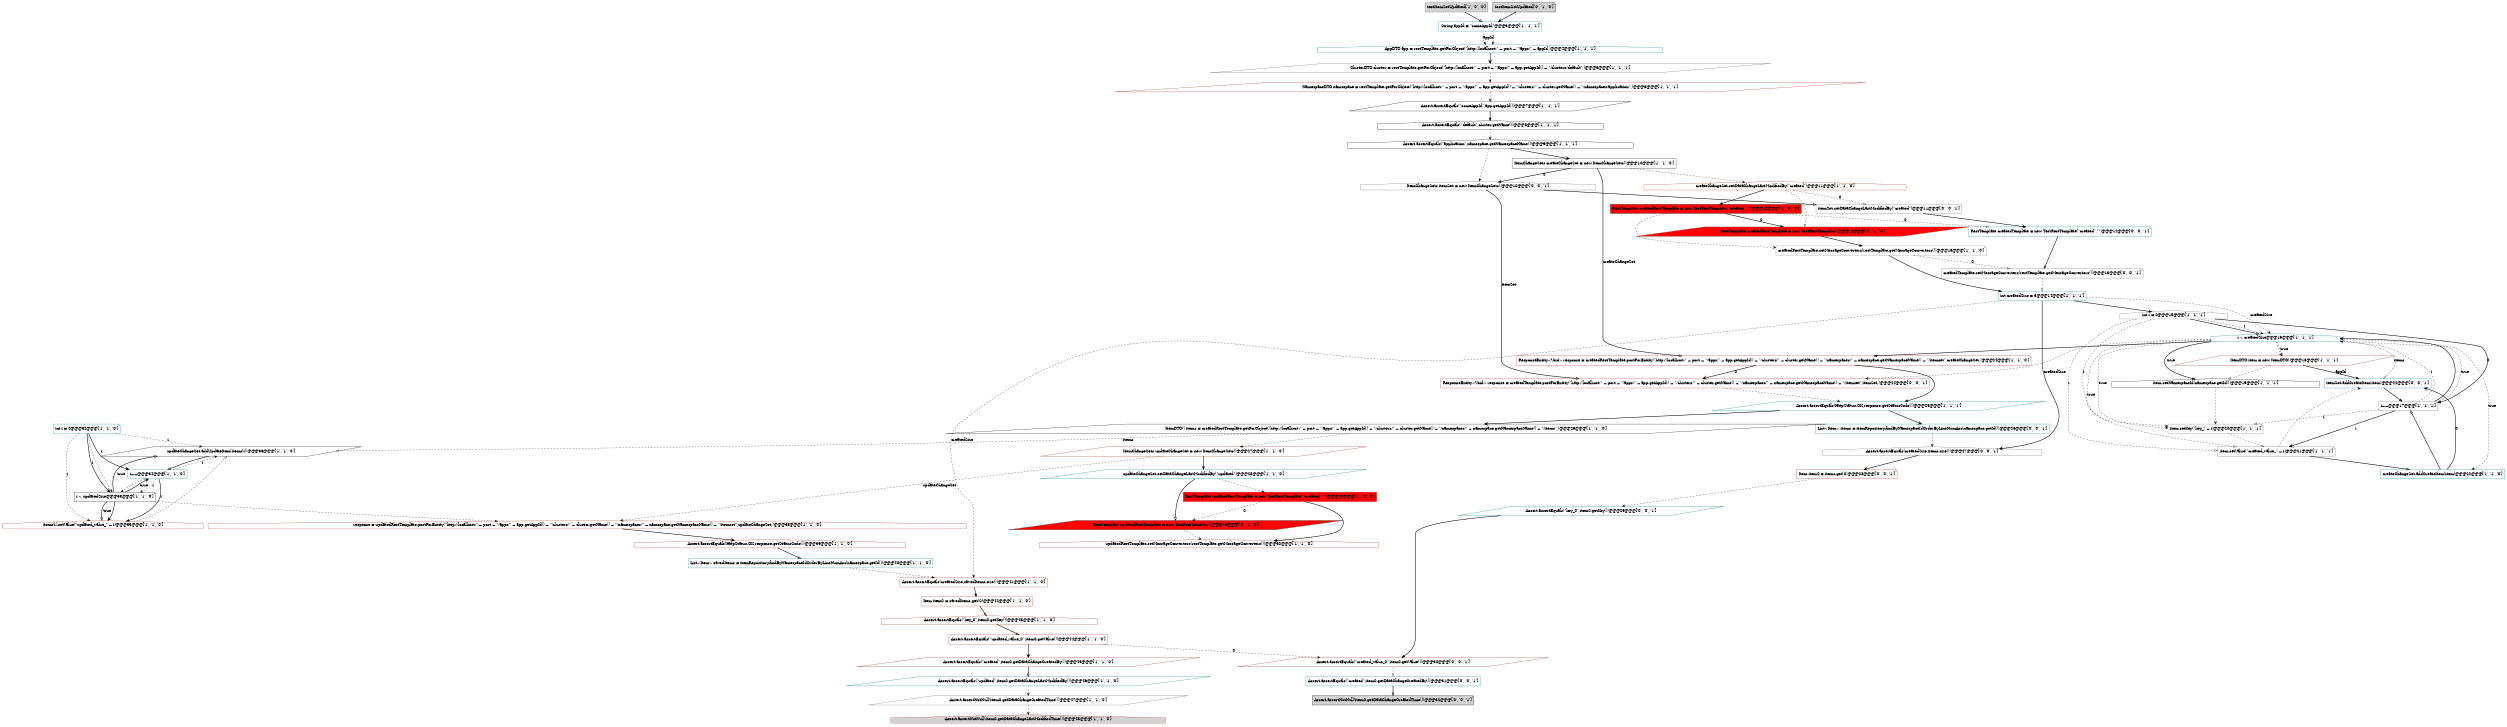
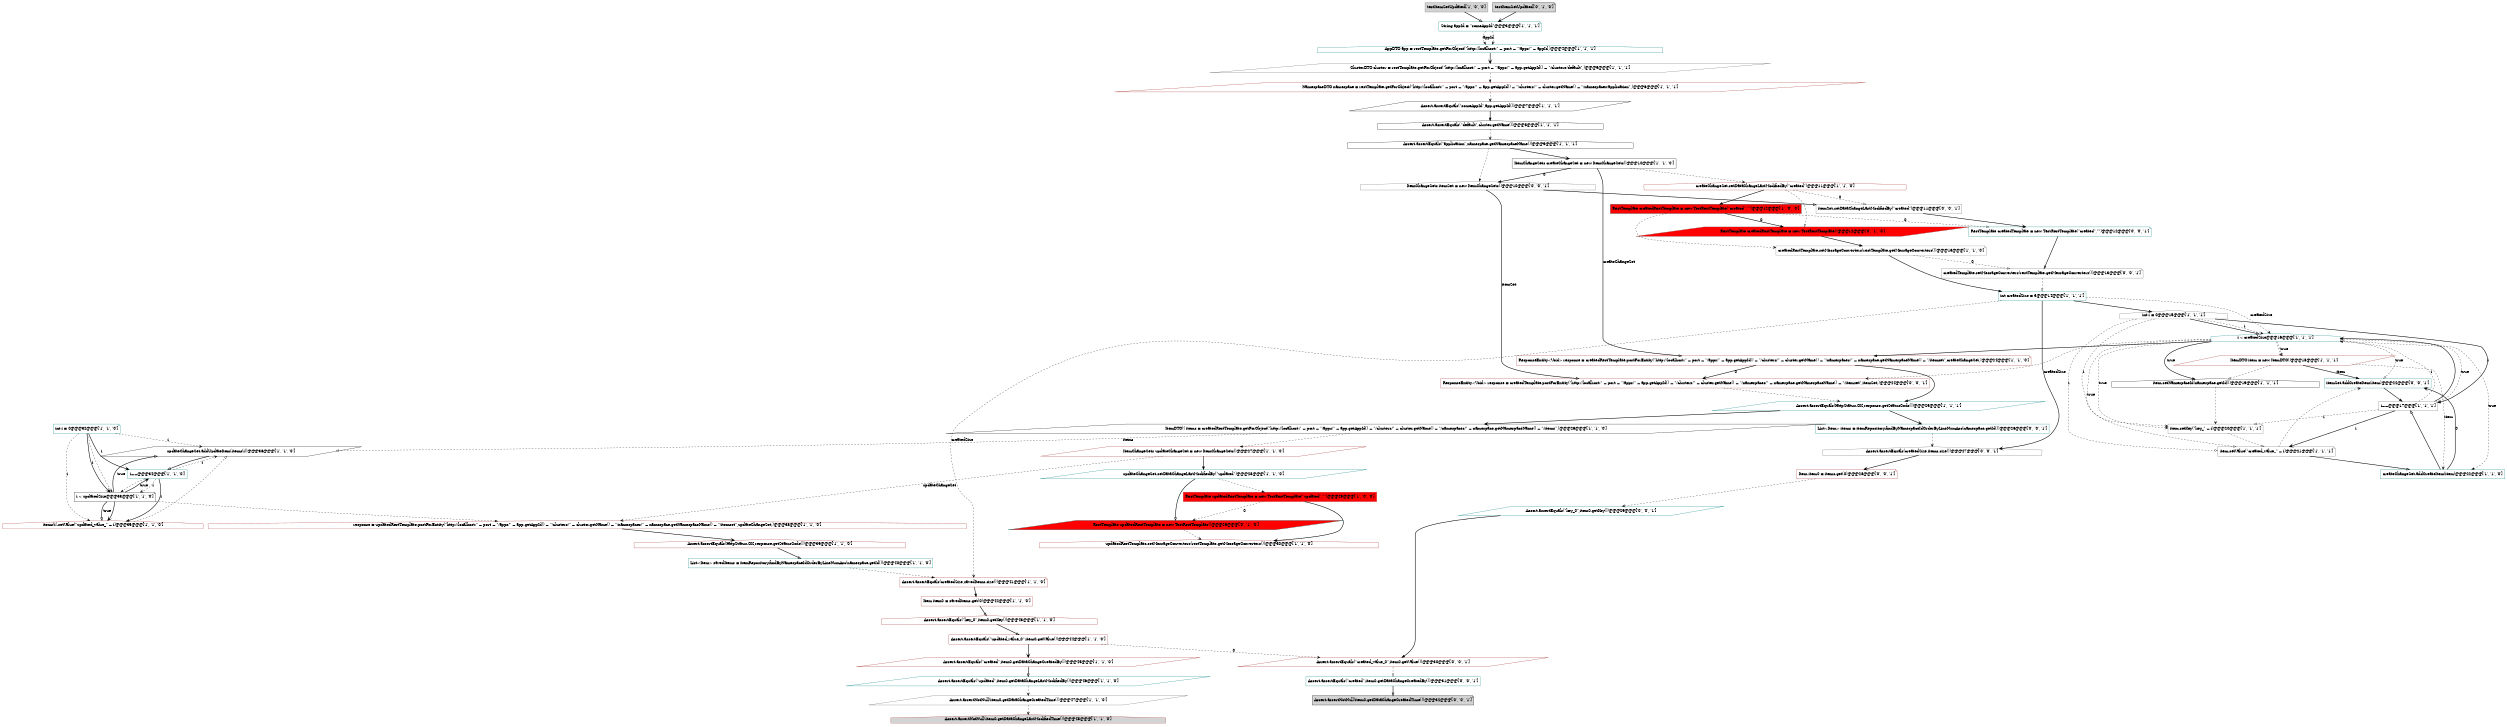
edge "i < createdSize@@@16@@@['1', '1', '1']" -> "itemSet.addCreateItem(item)@@@22@@@['0', '0', '1']": label "items" -> "true"
edge "int i = 0@@@15@@@['1', '1', '1']" -> "i++@@@17@@@['1', '1', '1']": label "0" -> "i"
edge "ItemDTO item = new ItemDTO()@@@18@@@['1', '1', '1']" -> "itemSet.addCreateItem(item)@@@22@@@['0', '0', '1']": label "appId" -> "item"
edge "ItemDTO item = new ItemDTO()@@@18@@@['1', '1', '1']" -> "createChangeSet.addCreateItem(item)@@@22@@@['1', '1', '0']": added, label "item"
